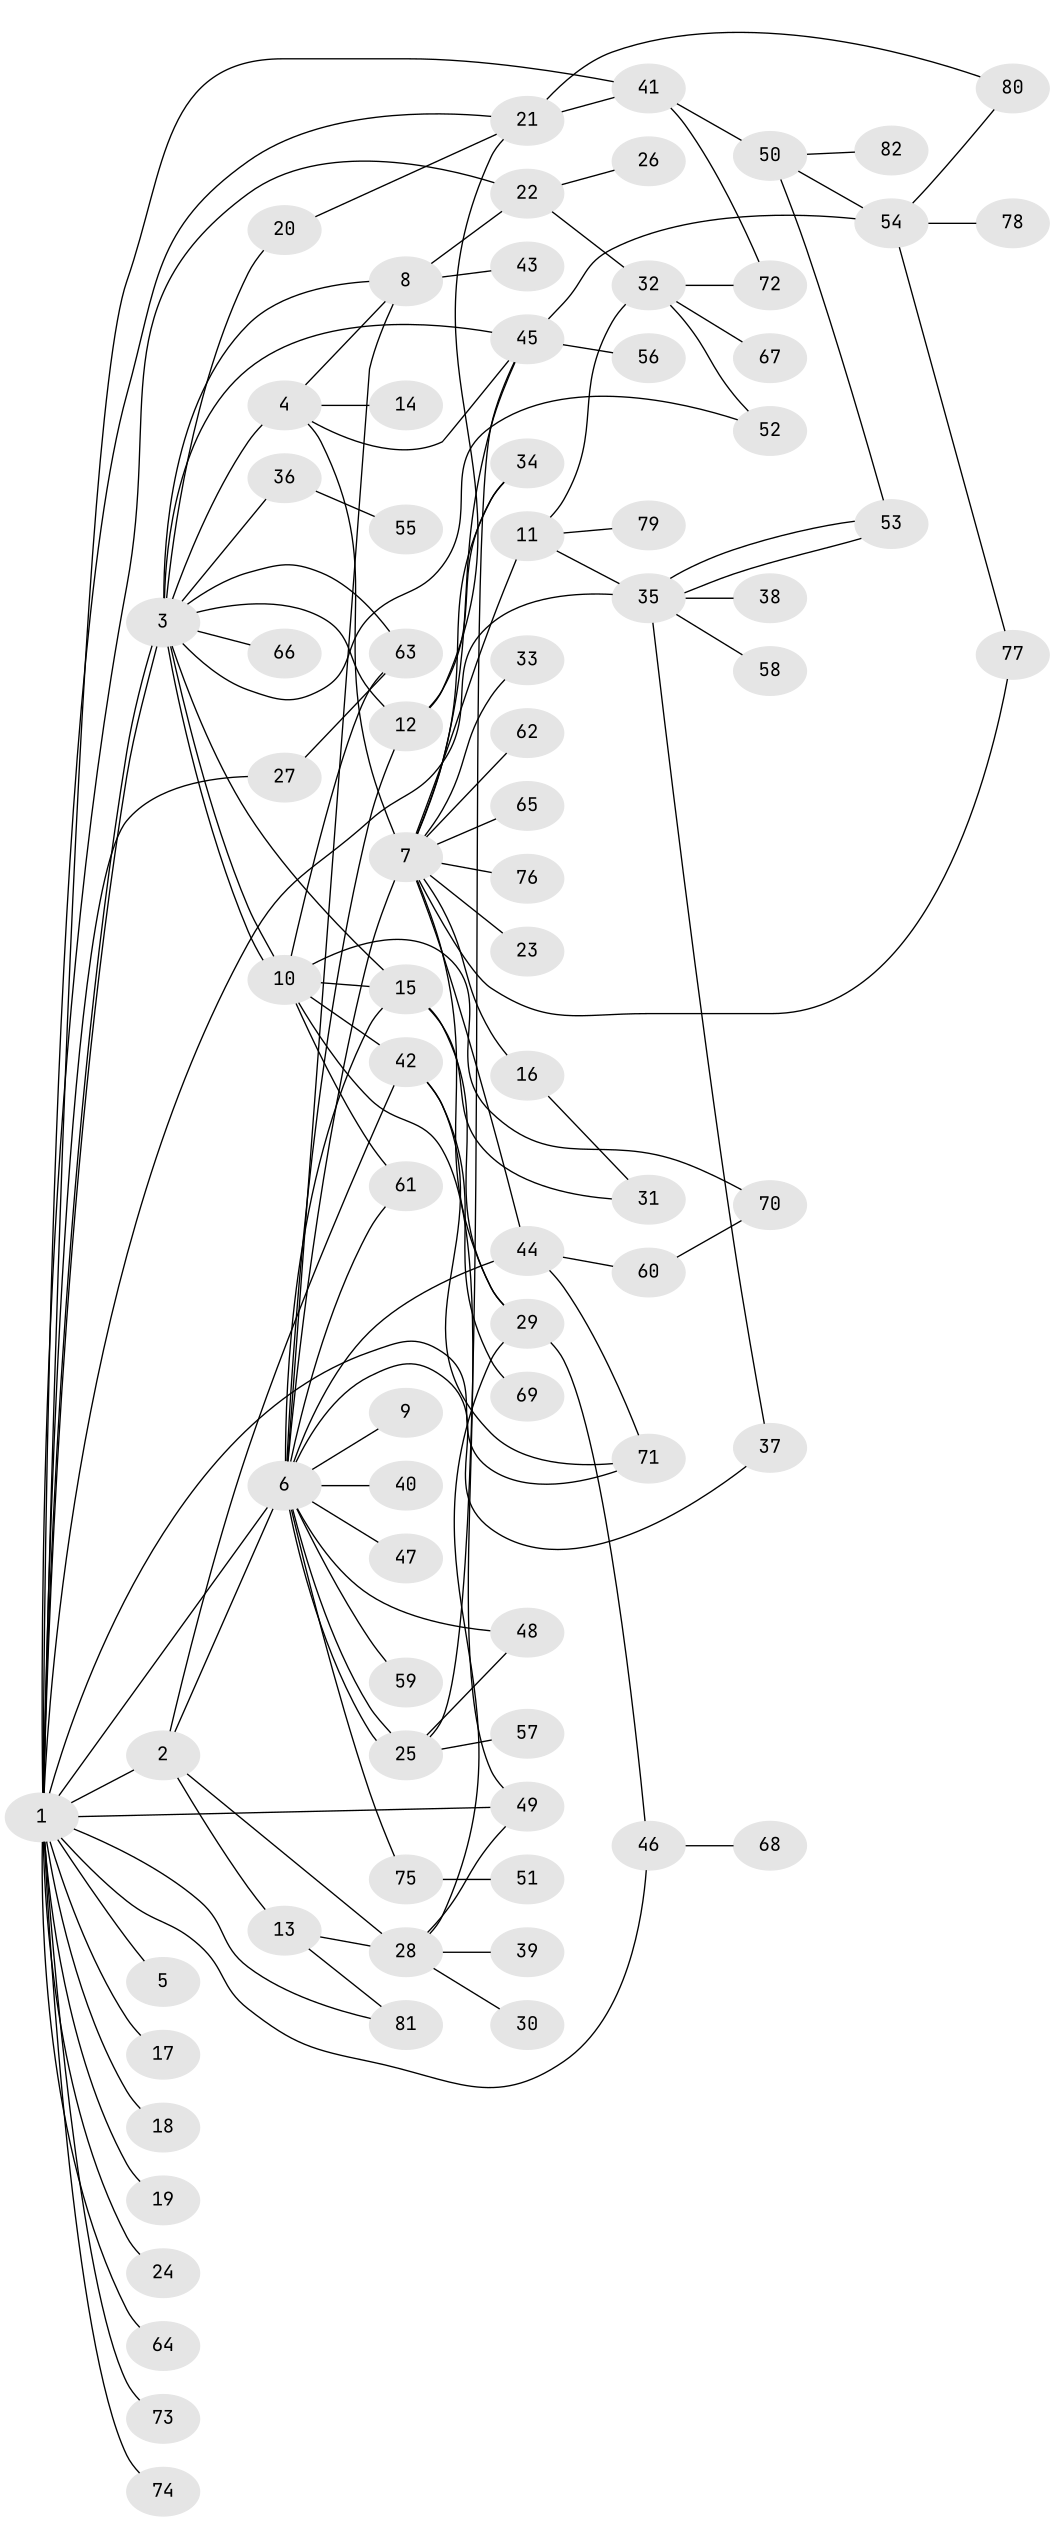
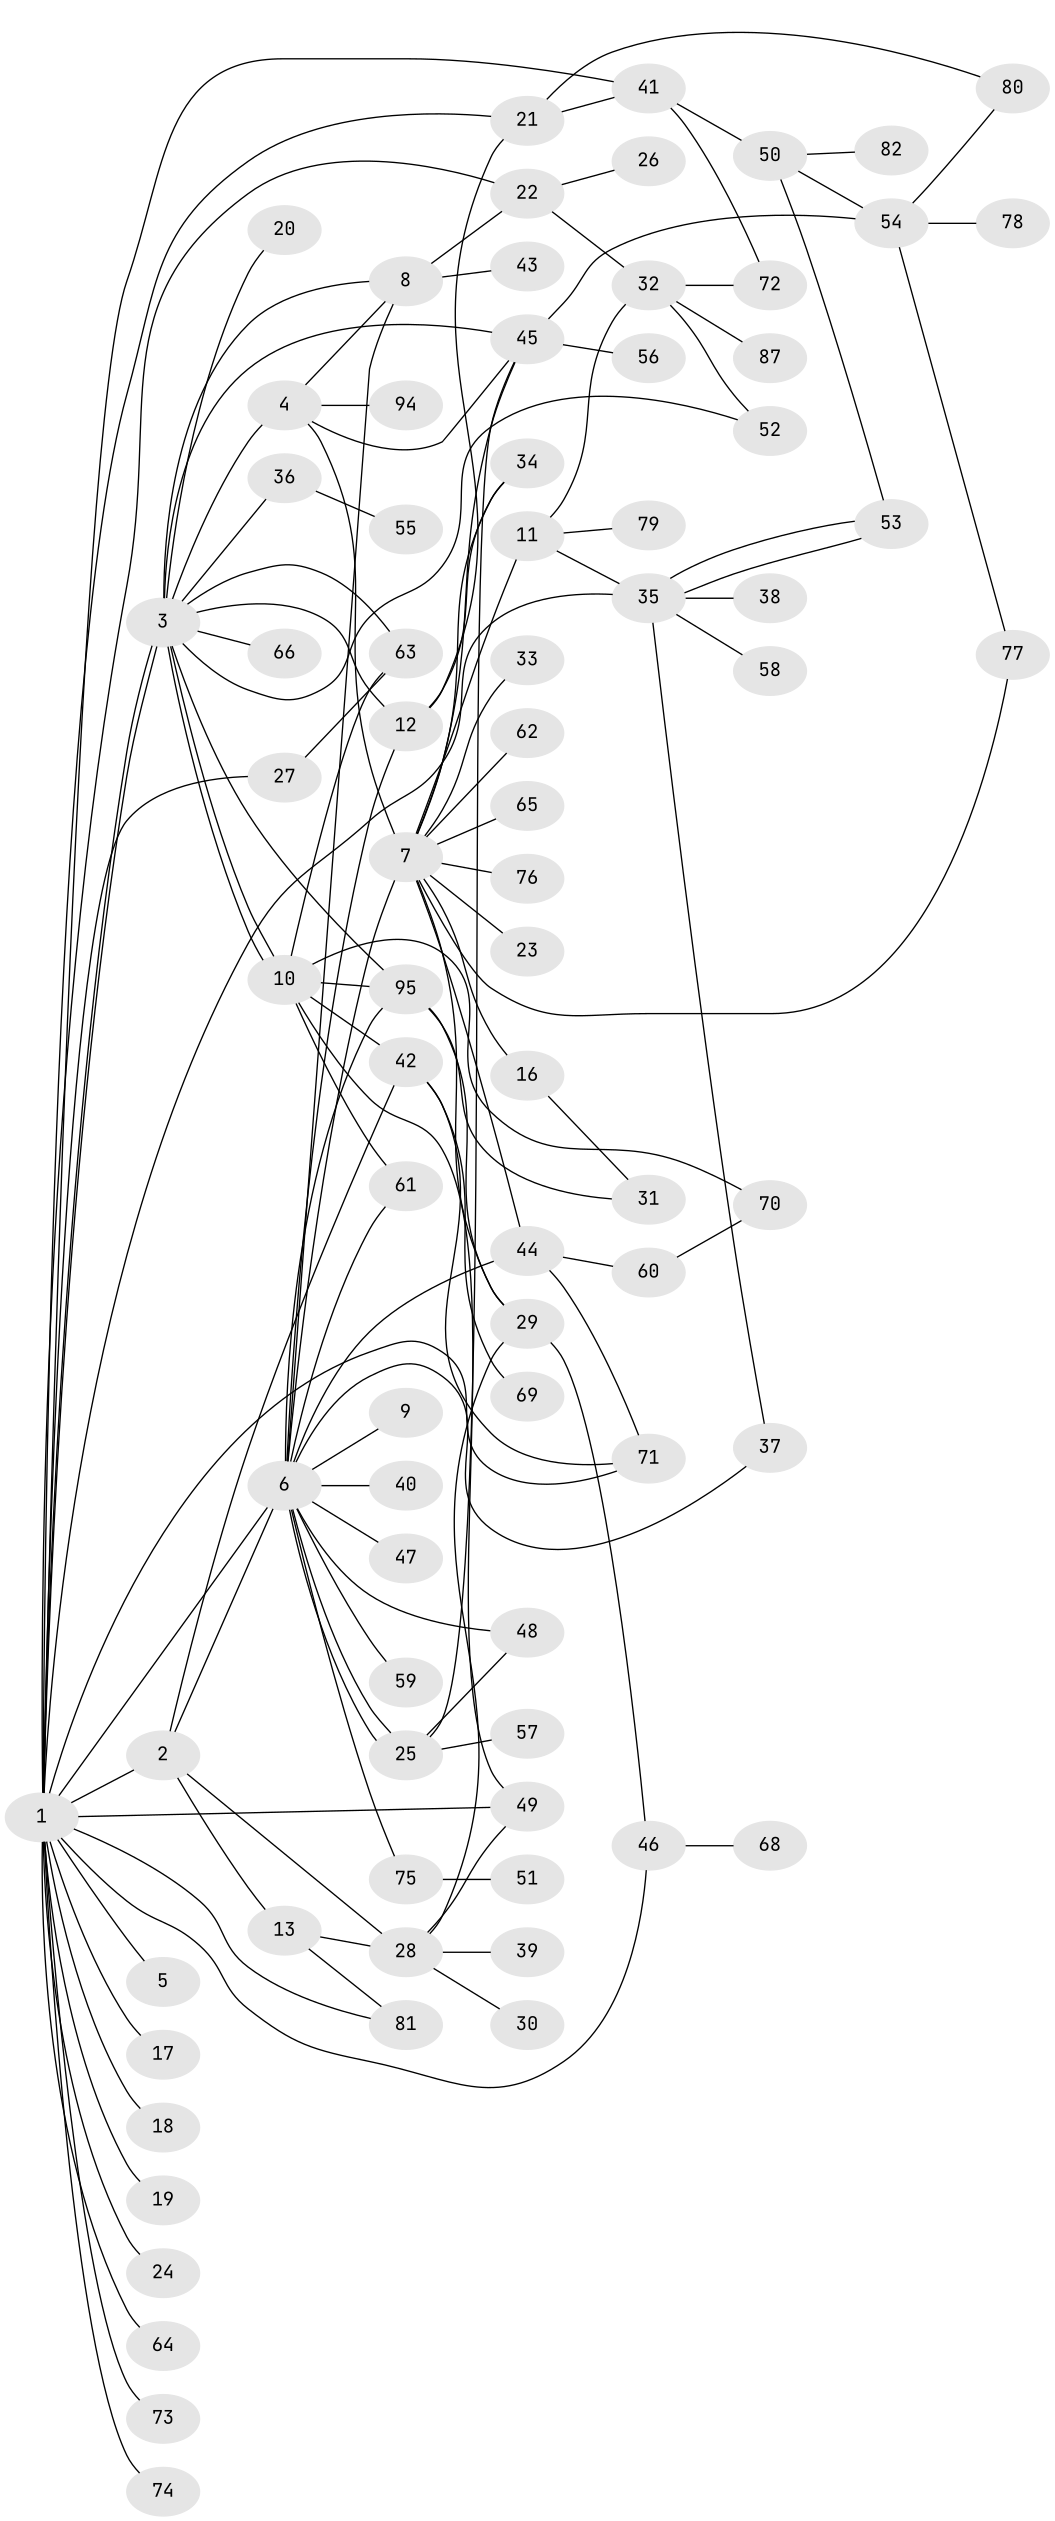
edge "21" -- "20": removed
node "67": label "67" -> "87"
node "14": label "14" -> "94"
node "15": label "15" -> "95"
